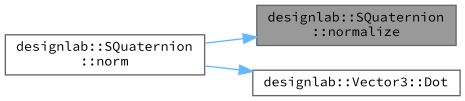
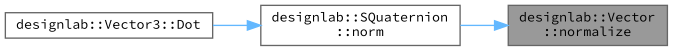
node "designlab::SQuaternion ::normalize": label "designlab::SQuaternion ::normalize" -> "designlab::Vector ::normalize"
edge "designlab::SQuaternion ::norm" -> "designlab::Vector3::Dot": reversed
